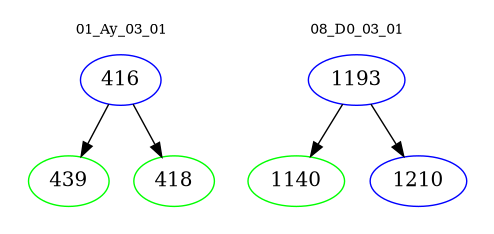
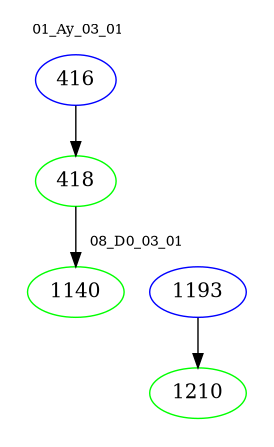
edge "1193" -> "1140": now "418" -> "1140"
node "439": removed
node "1210": color blue -> green
